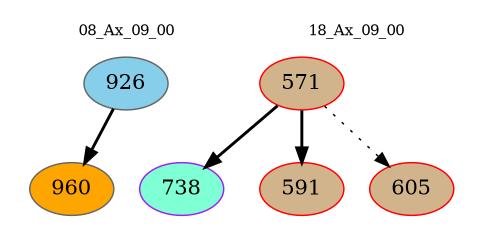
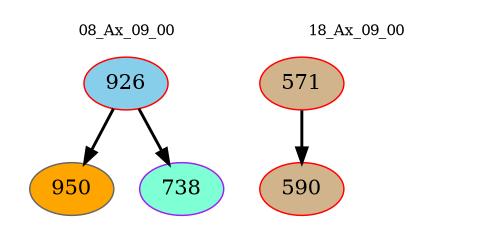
node "926": color gray40 -> red
edge "571" -> "738": now "926" -> "738"
node "960": label "960" -> "950"
node "591": label "591" -> "590"
node "605": removed
